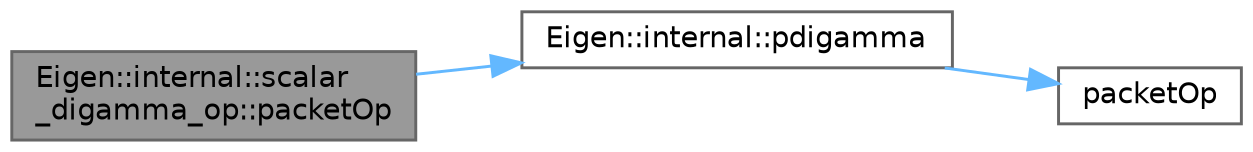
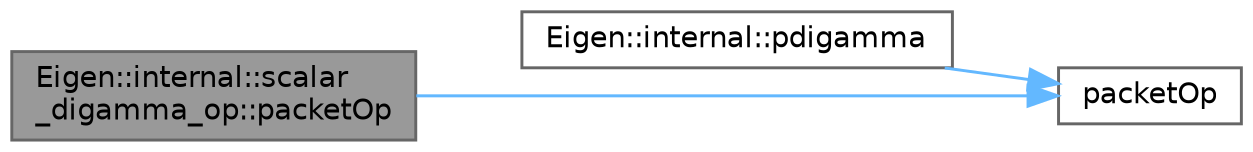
edge "Eigen::internal::scalar _digamma_op::packetOp" -> "Eigen::internal::pdigamma": now "Eigen::internal::scalar _digamma_op::packetOp" -> "packetOp"
